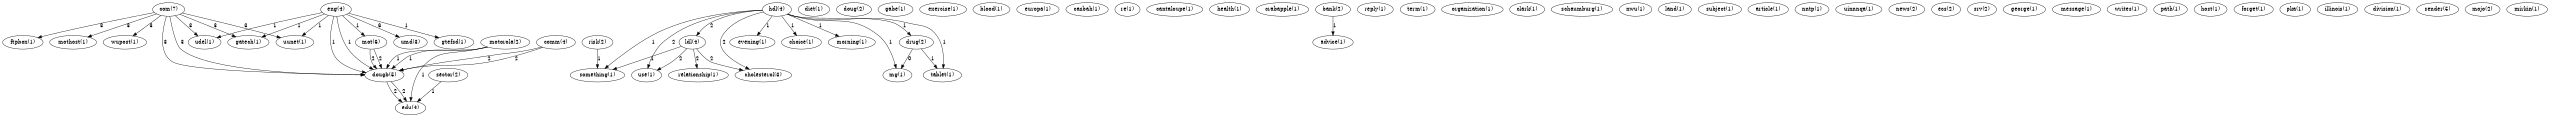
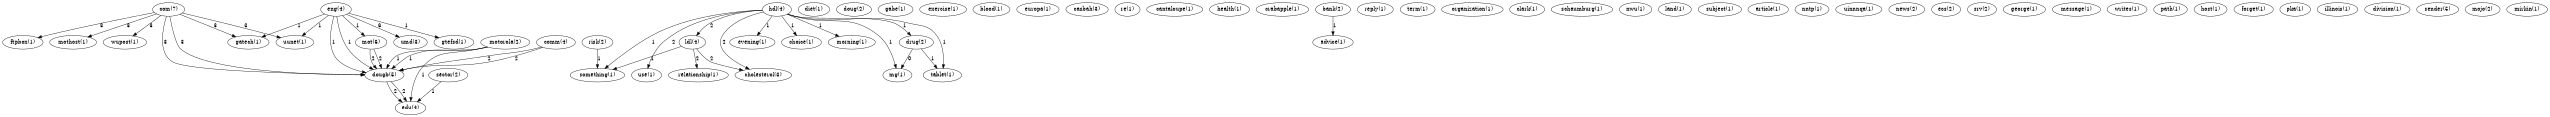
node "casbah(1)": label "casbah(1)" -> "casbah(3)"
node "udel(1)": removed
edge "ldl(4)" -> "use(1)": removed, label "2"
